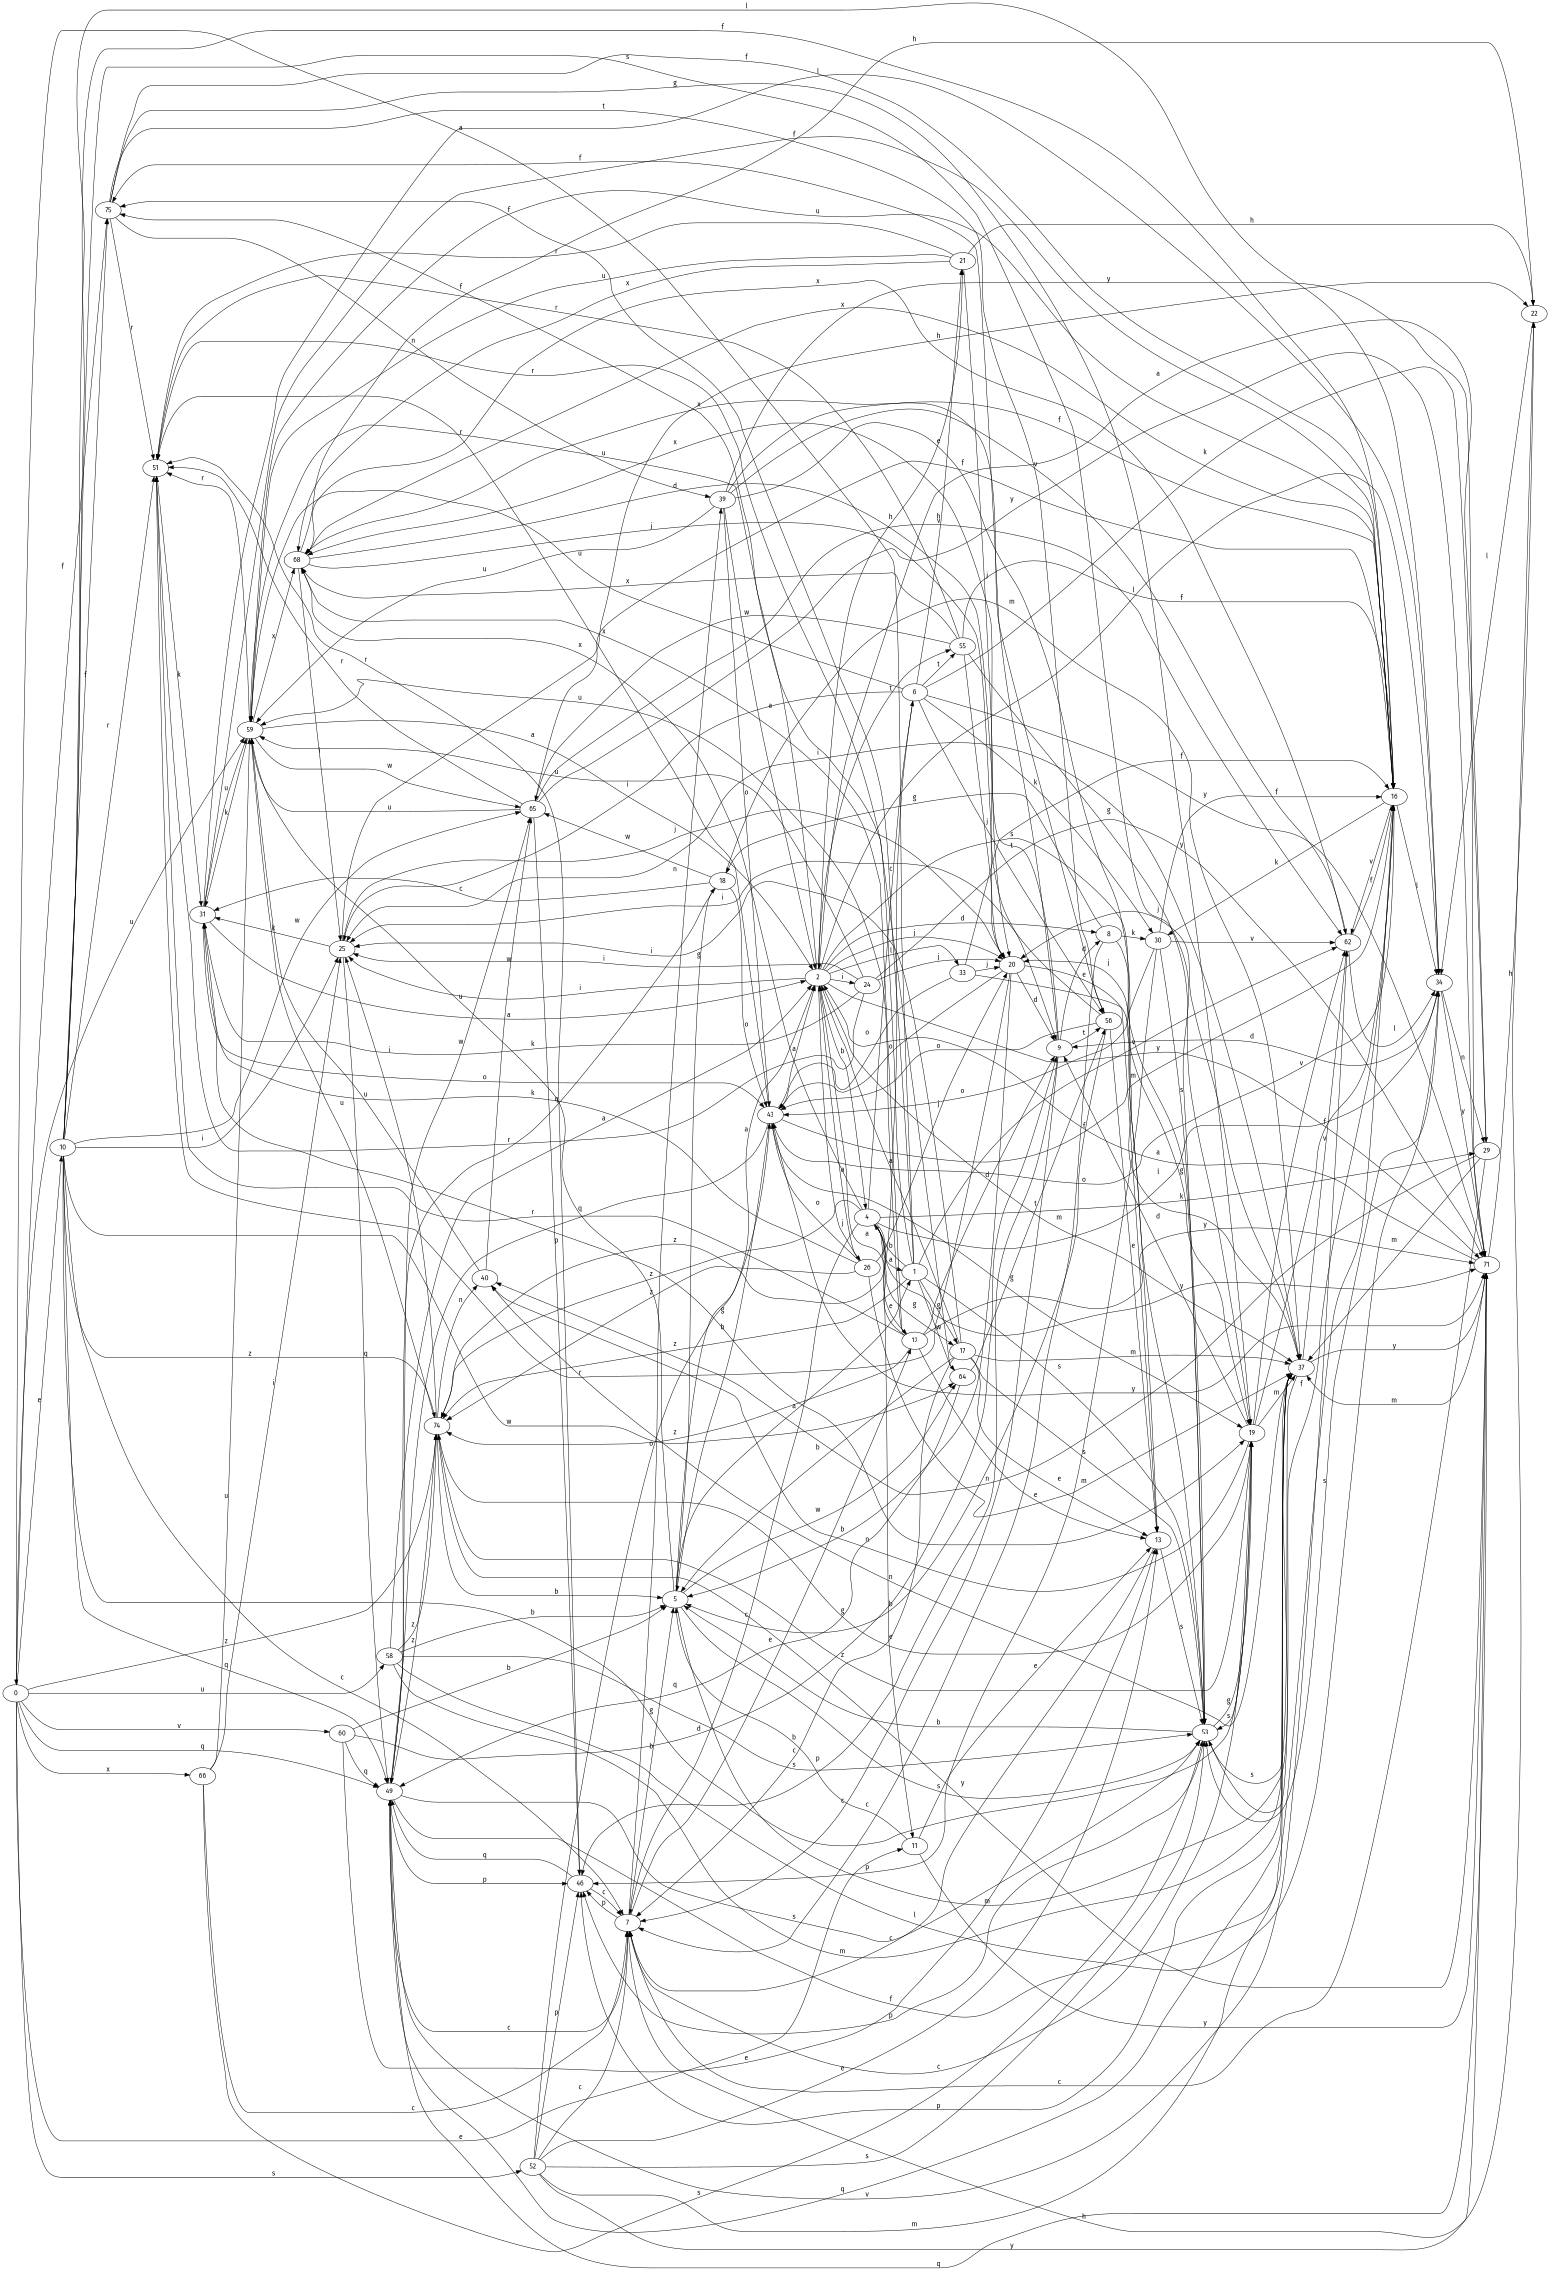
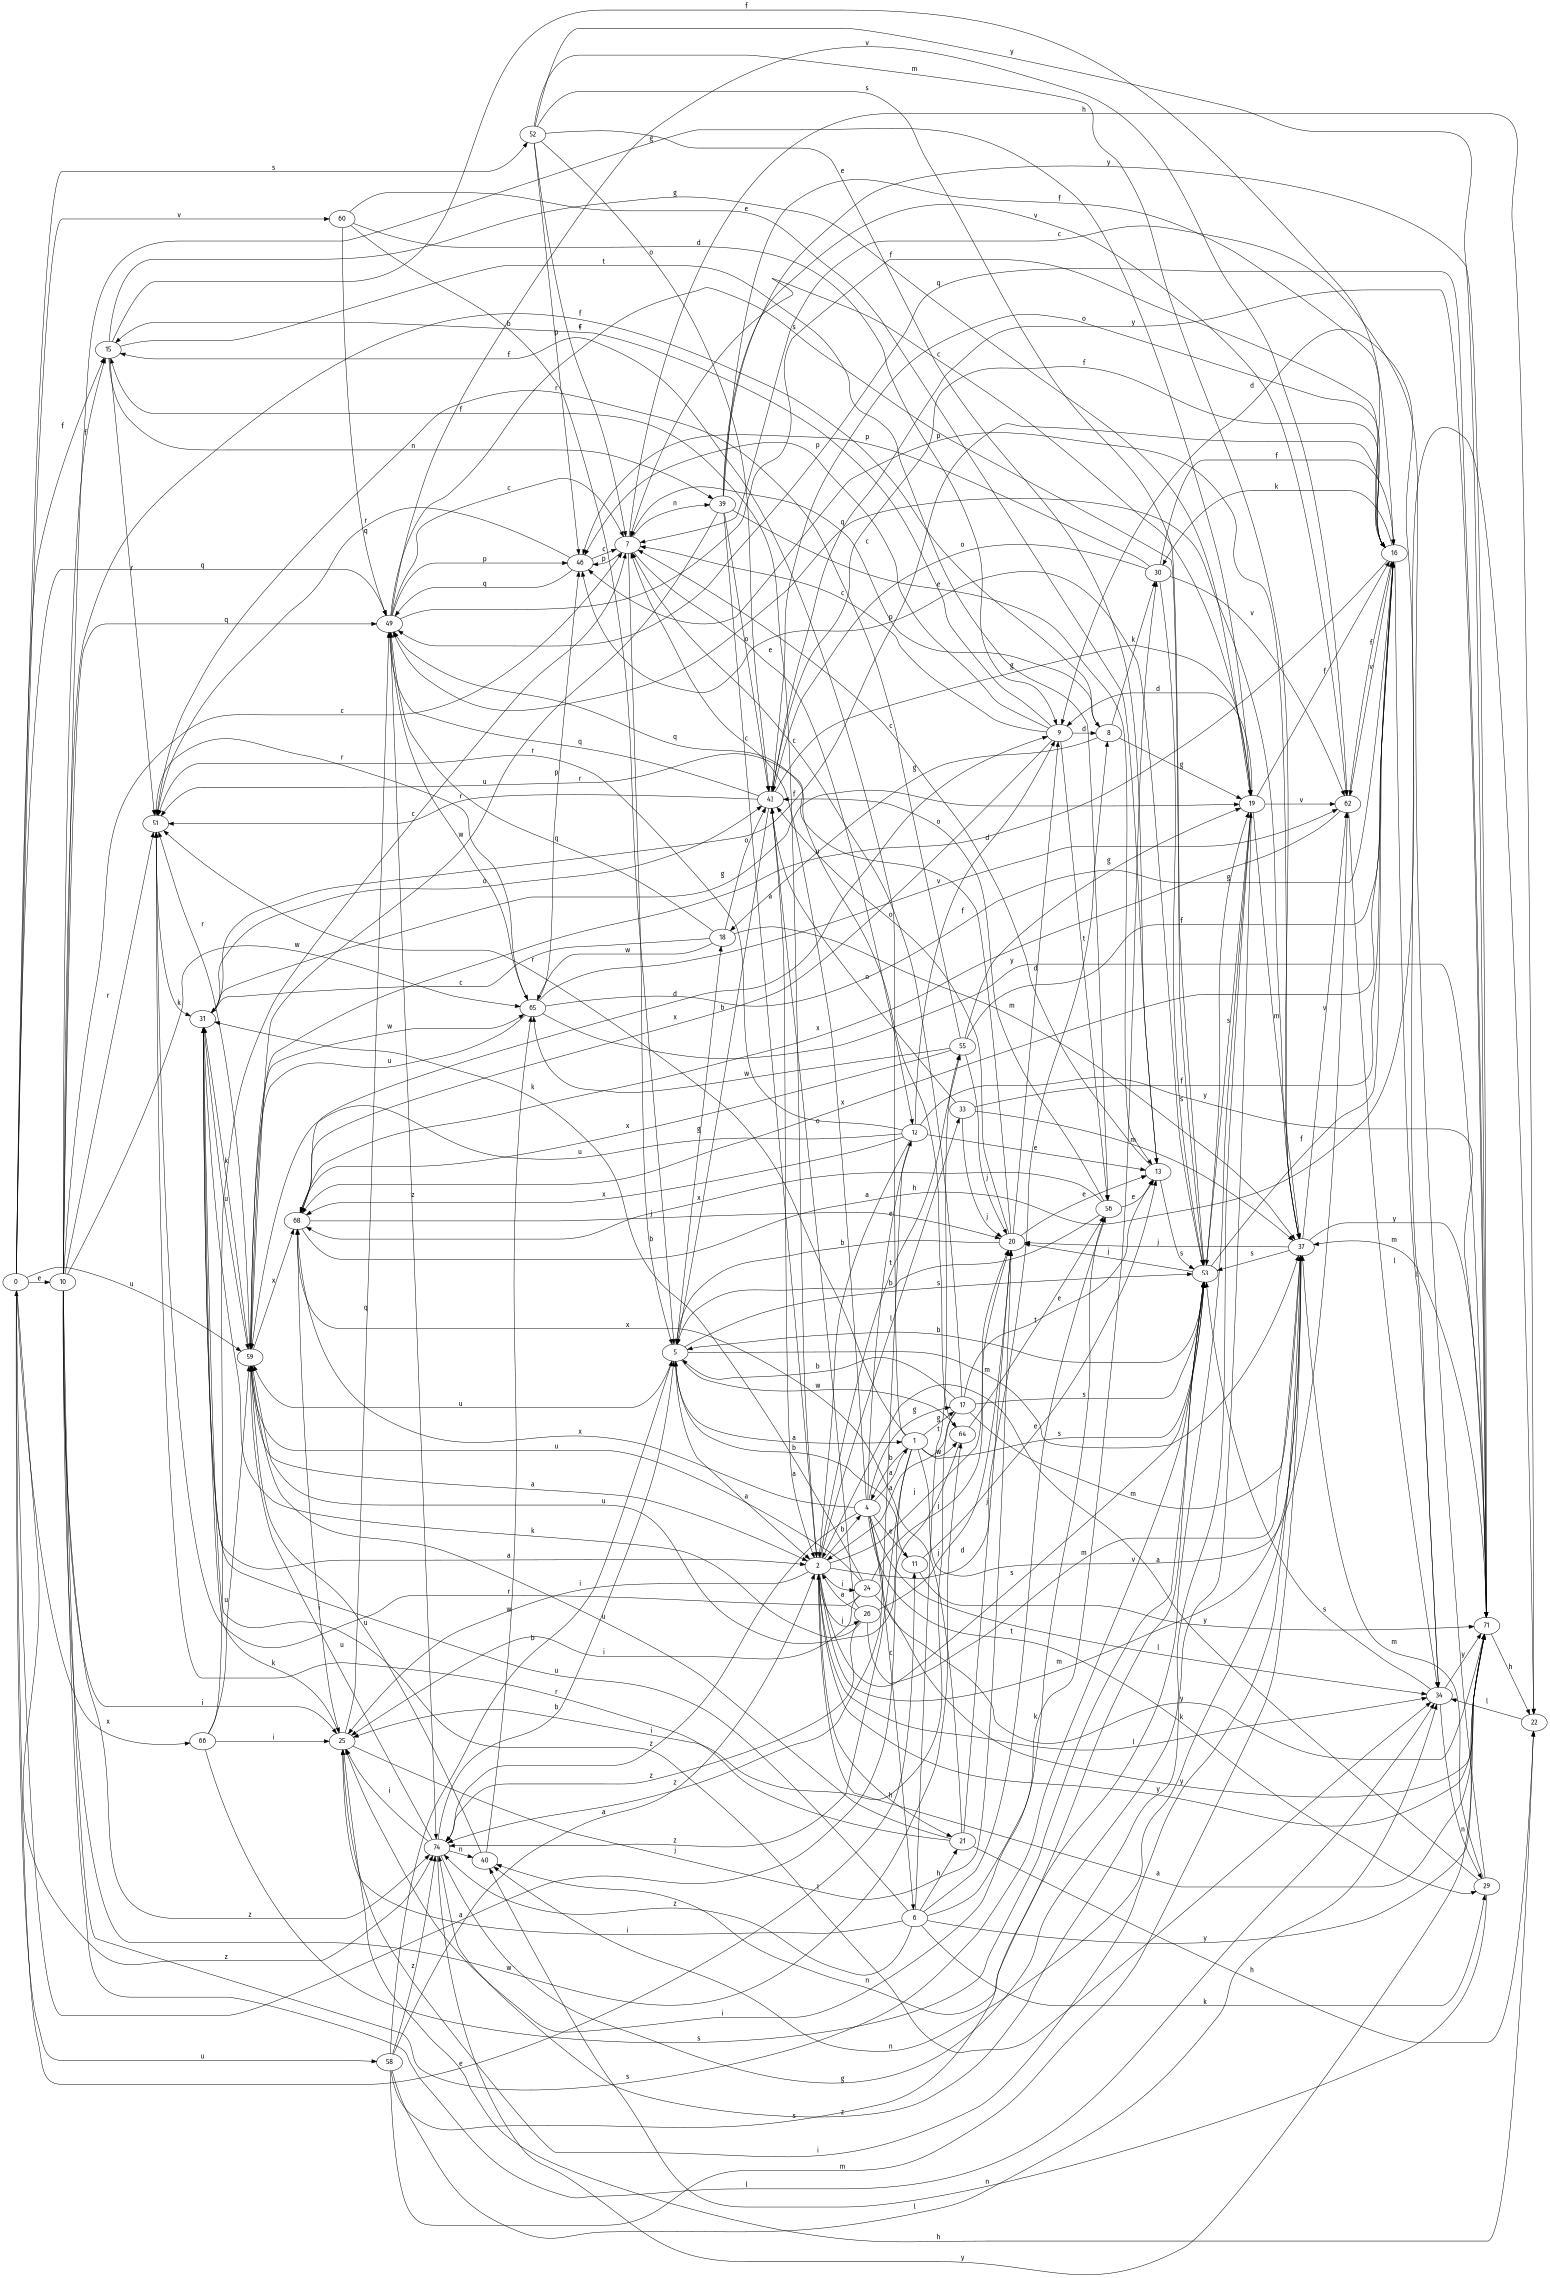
edge "10" -> "16": now "10" -> "8"
node "75": label "75" -> "15"
edge "6" -> "59": now "6" -> "31"
